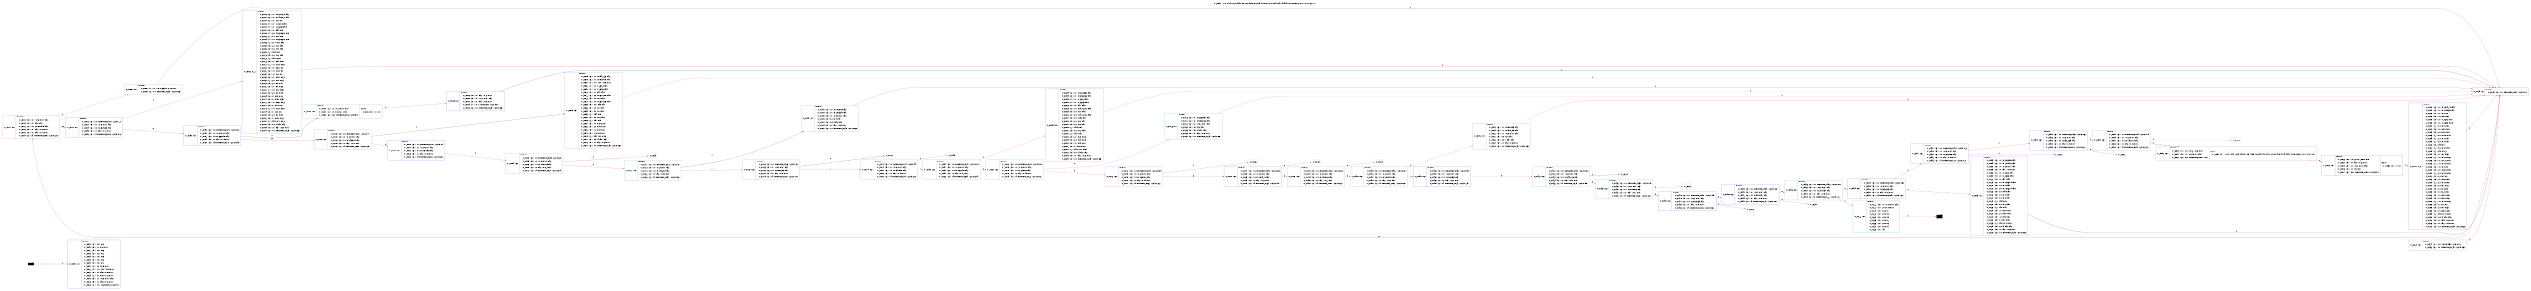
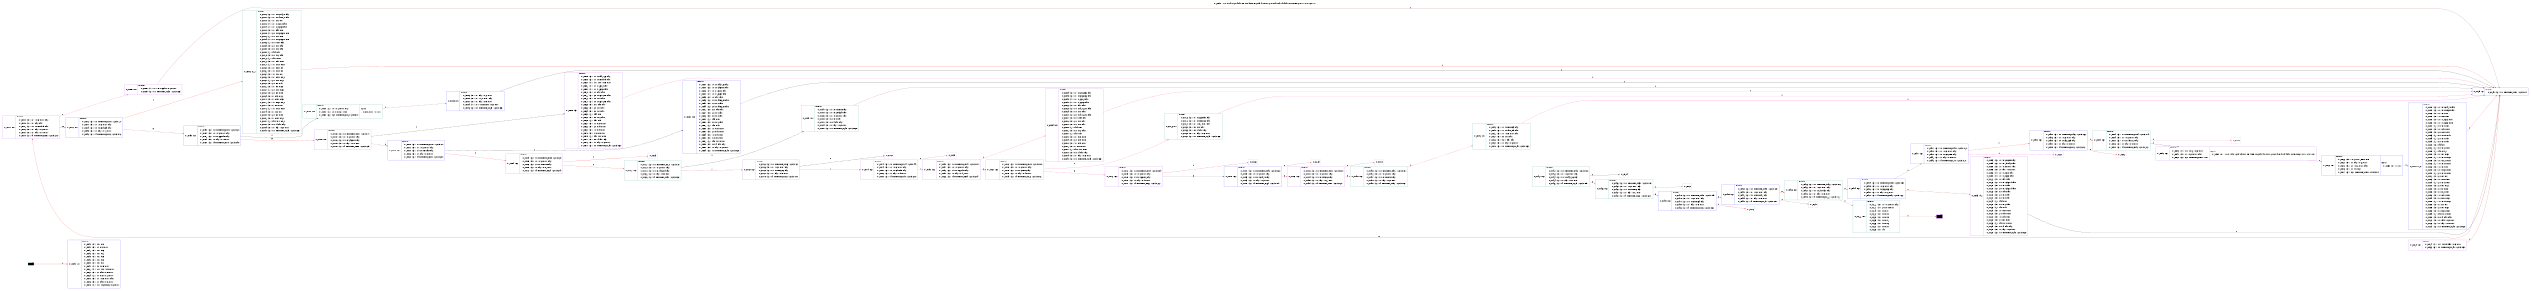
node "0x4022cb [88]": added
node "0x401e28 [25]": removed
